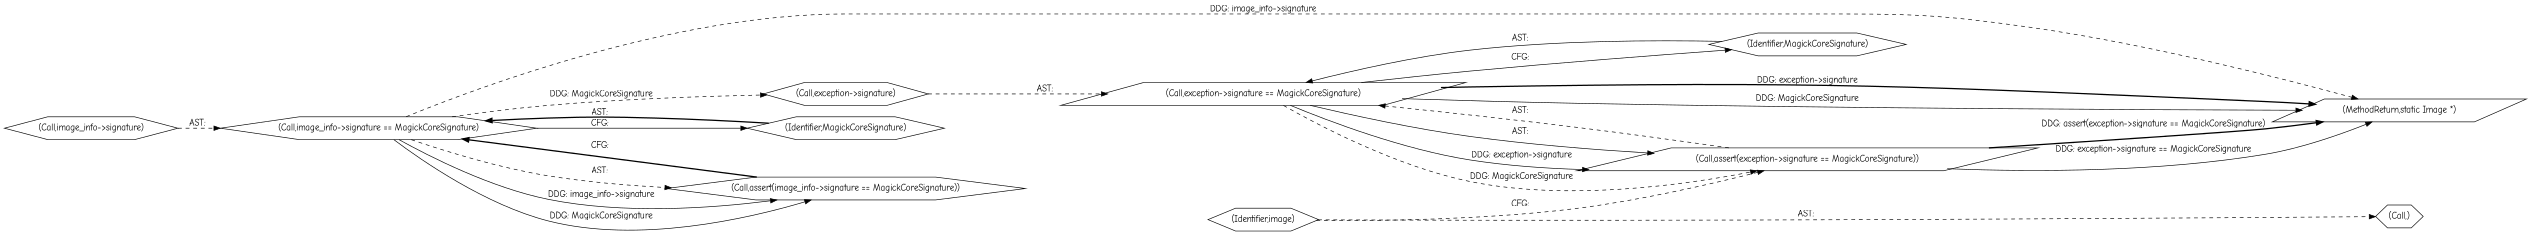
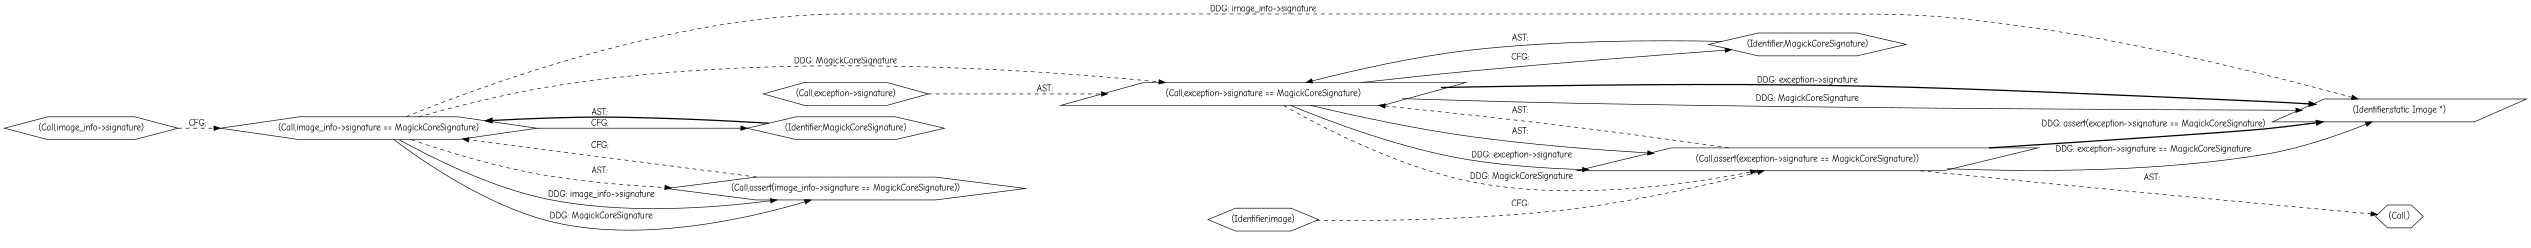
edge "(Call,image_info->signature == MagickCoreSignature)" -> "(Call,exception->signature)": now "(Call,image_info->signature == MagickCoreSignature)" -> "(Call,exception->signature == MagickCoreSignature)"
node "(MethodReturn,static Image *)": label "(MethodReturn,static Image *)" -> "(Identifier,static Image *)"
edge "(Call,image_info->signature)" -> "(Call,image_info->signature == MagickCoreSignature)": label "AST: " -> "CFG: "
edge "(Call,assert(image_info->signature == MagickCoreSignature))" -> "(Call,image_info->signature == MagickCoreSignature)": style bold -> dashed
edge "(Identifier,image)" -> "(Call,)": now "(Call,assert(exception->signature == MagickCoreSignature))" -> "(Call,)"
